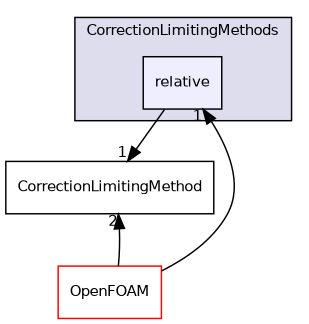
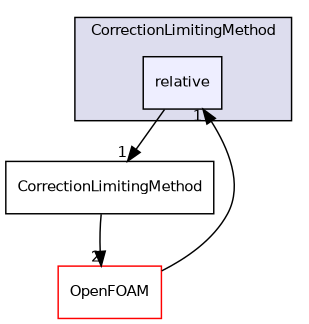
cluster "CorrectionLimitingMethods": label "CorrectionLimitingMethods" -> "CorrectionLimitingMethod"
edge "OpenFOAM" -> "CorrectionLimitingMethod": reversed
